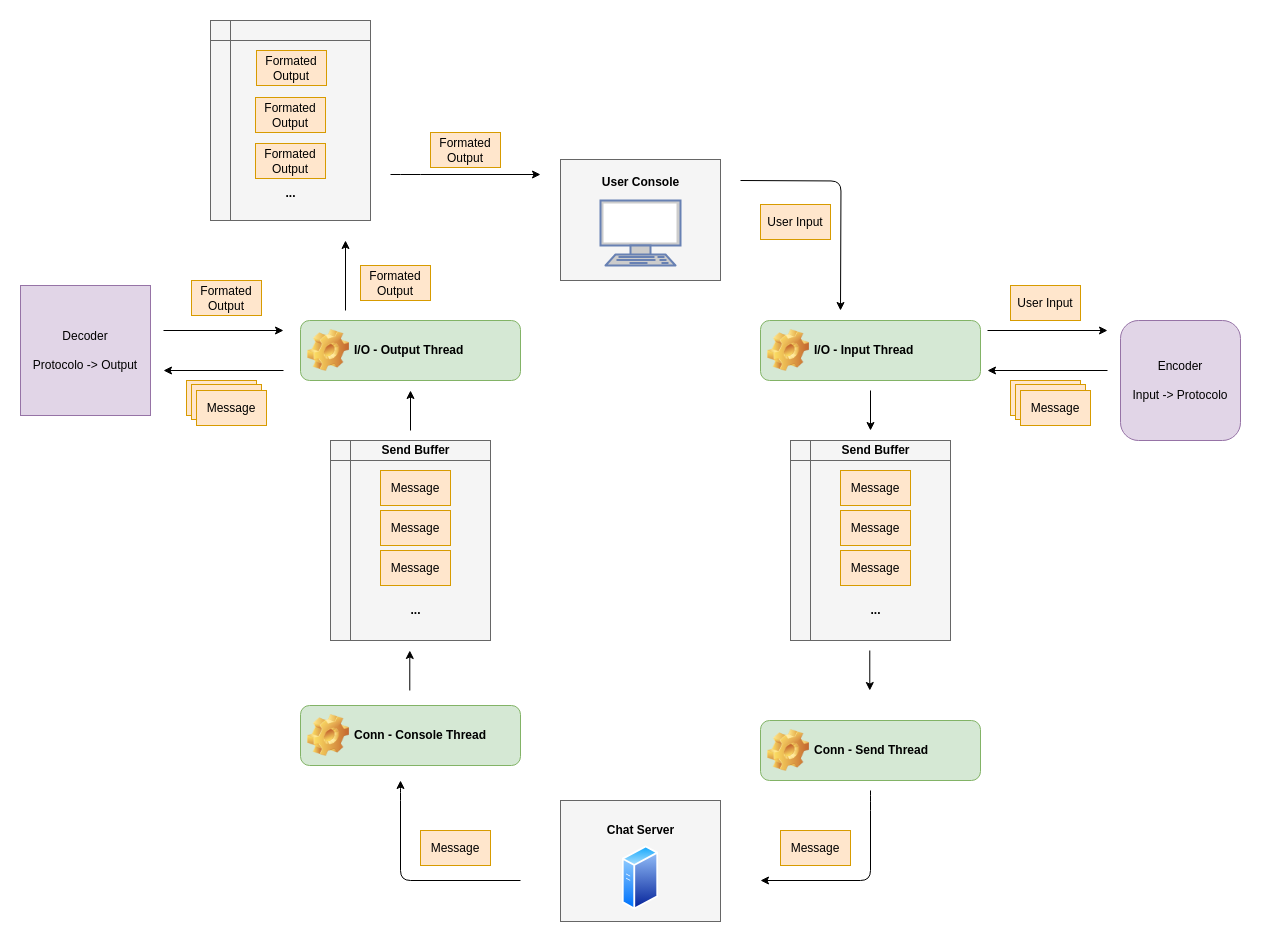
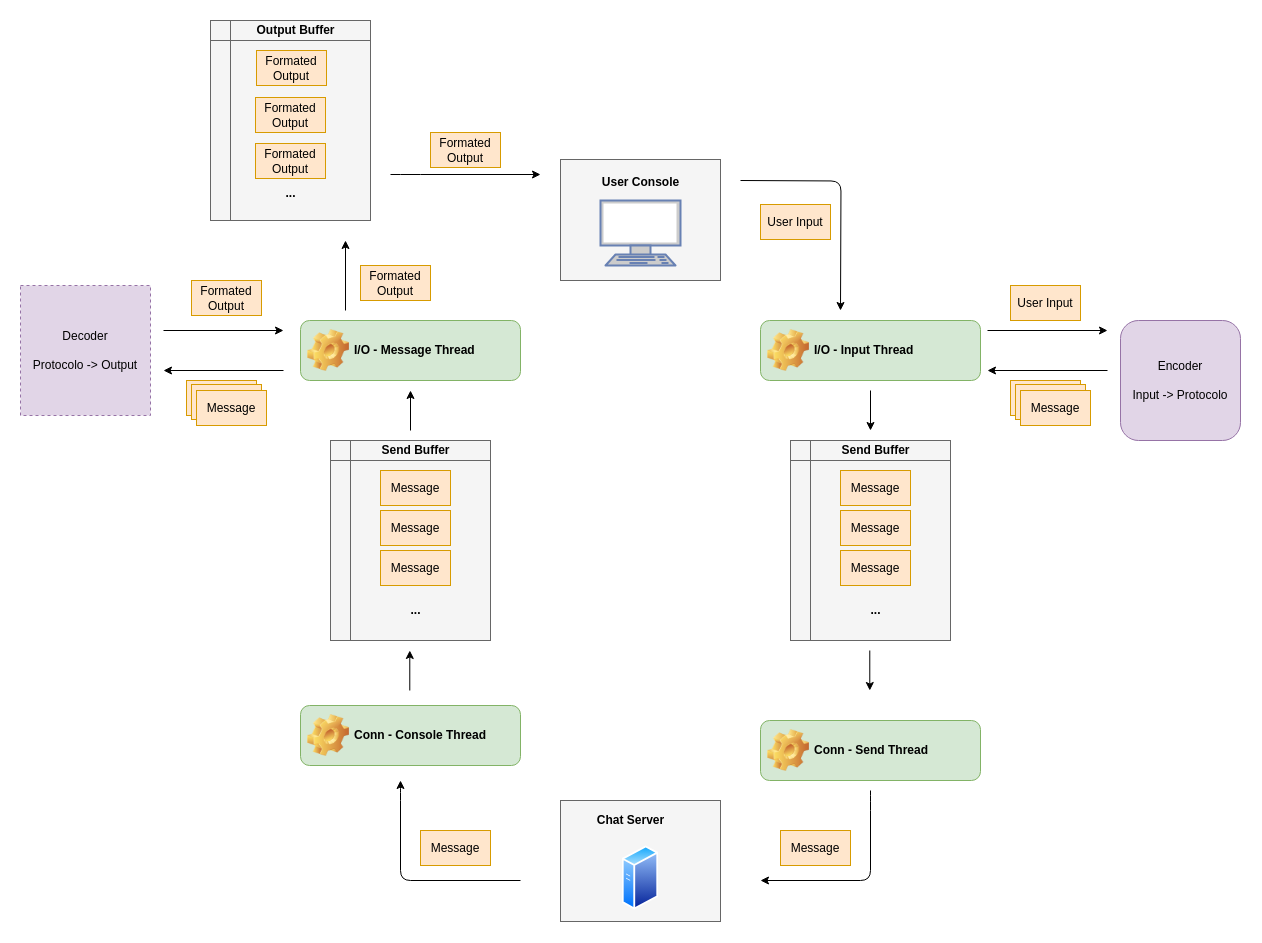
node "Output Buffer": added
node "Decoder Protocolo -> Output": style solid -> dashed
node "I/O - Output Thread": label "I/O - Output Thread" -> "I/O - Message Thread"
node "Chat Server": moved (641, 831) -> (631, 821)
